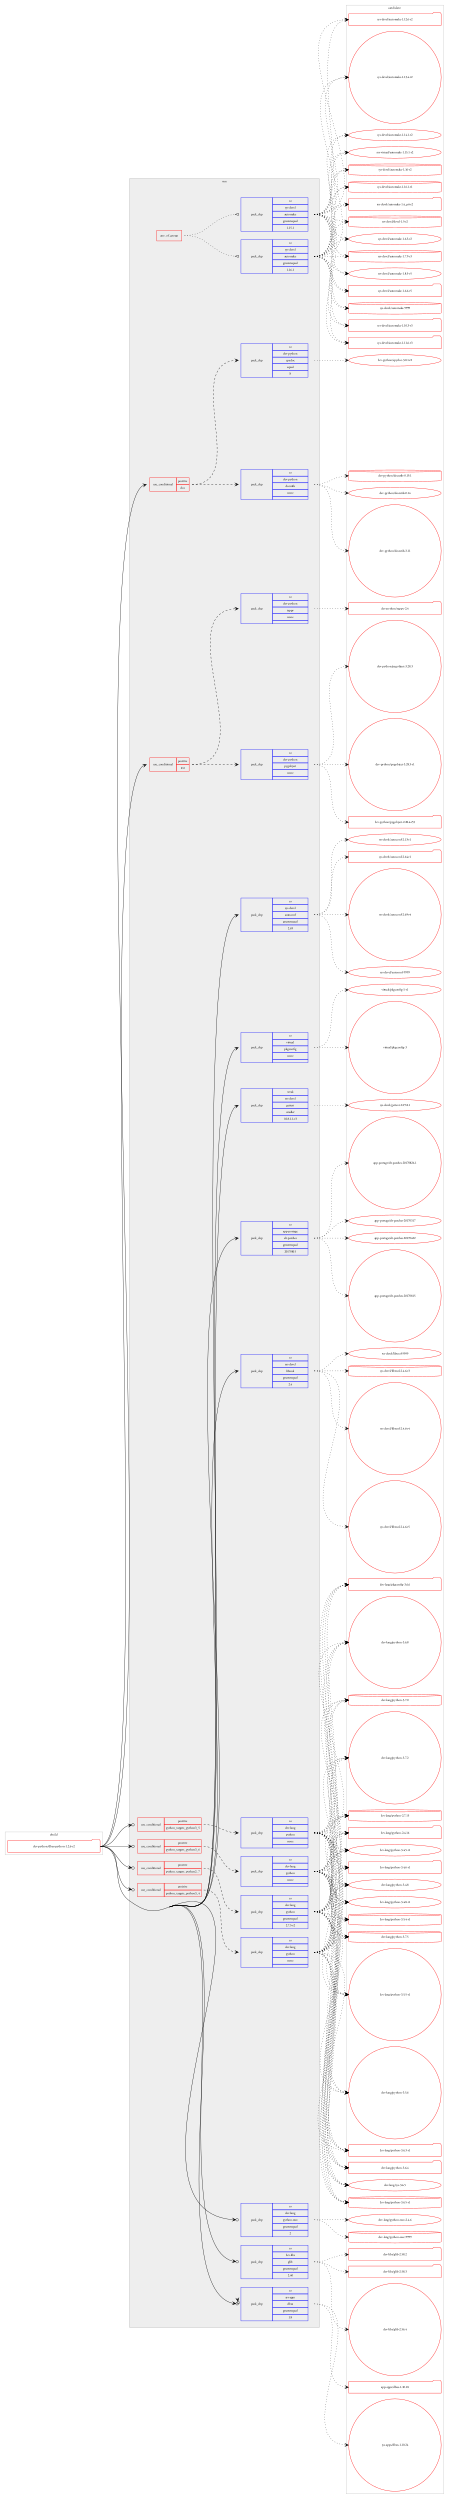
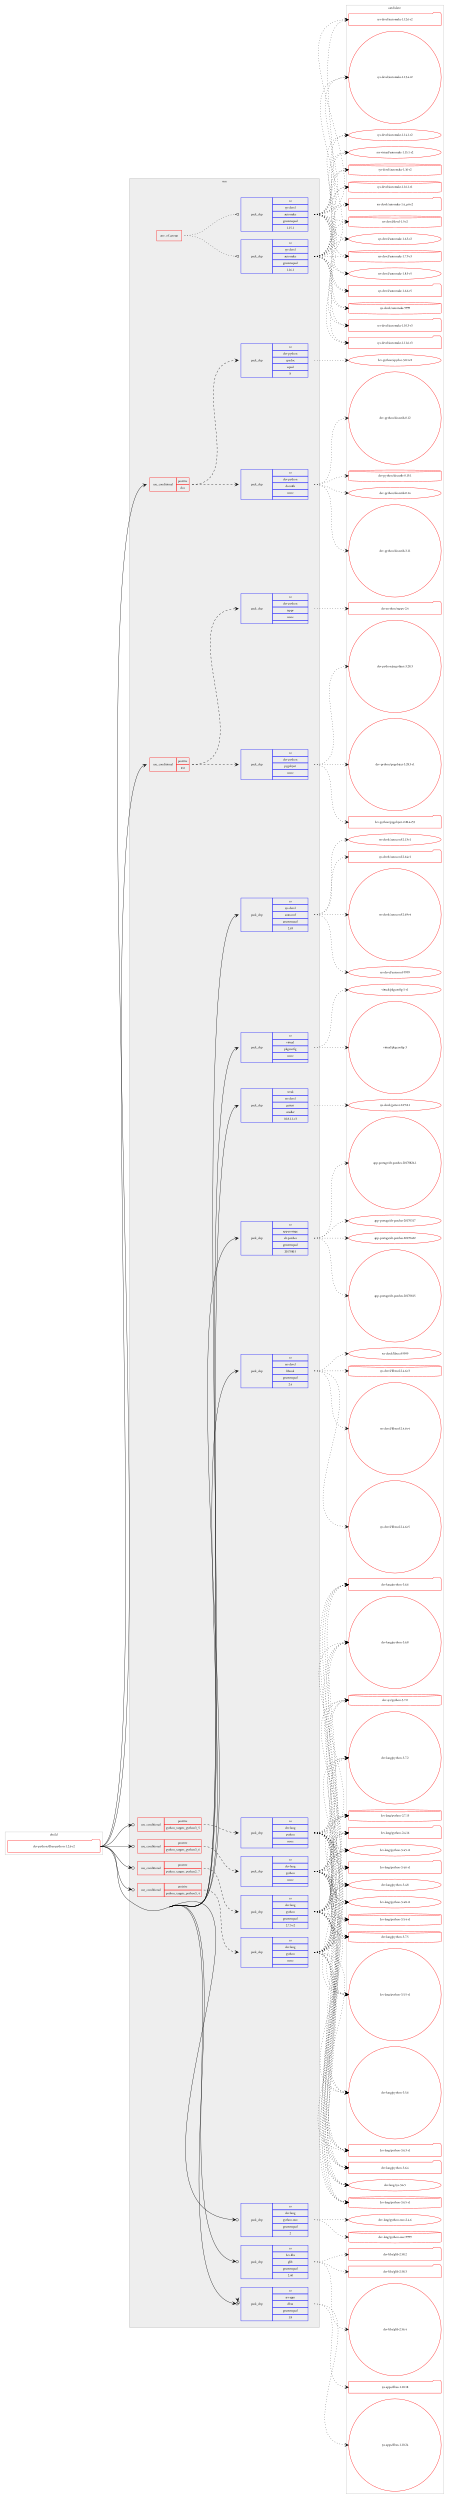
node "dev-python/docutils-0.12": added
node "dev-lang/pkgconfig-3.6.6": label "dev-lang/pkgconfig-3.6.6" -> "dev-lang/python-3.6.6"
node "dev-lang/python-3.7.0": label "dev-lang/python-3.7.0" -> "dev-sys/python-3.7.0"
node "app-apps/dbus-1.10.18": label "app-apps/dbus-1.10.18" -> "sys-apps/dbus-1.10.18"
